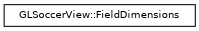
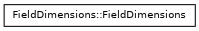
node "GLSoccerView::FieldDimensions": label "GLSoccerView::FieldDimensions" -> "FieldDimensions::FieldDimensions"
